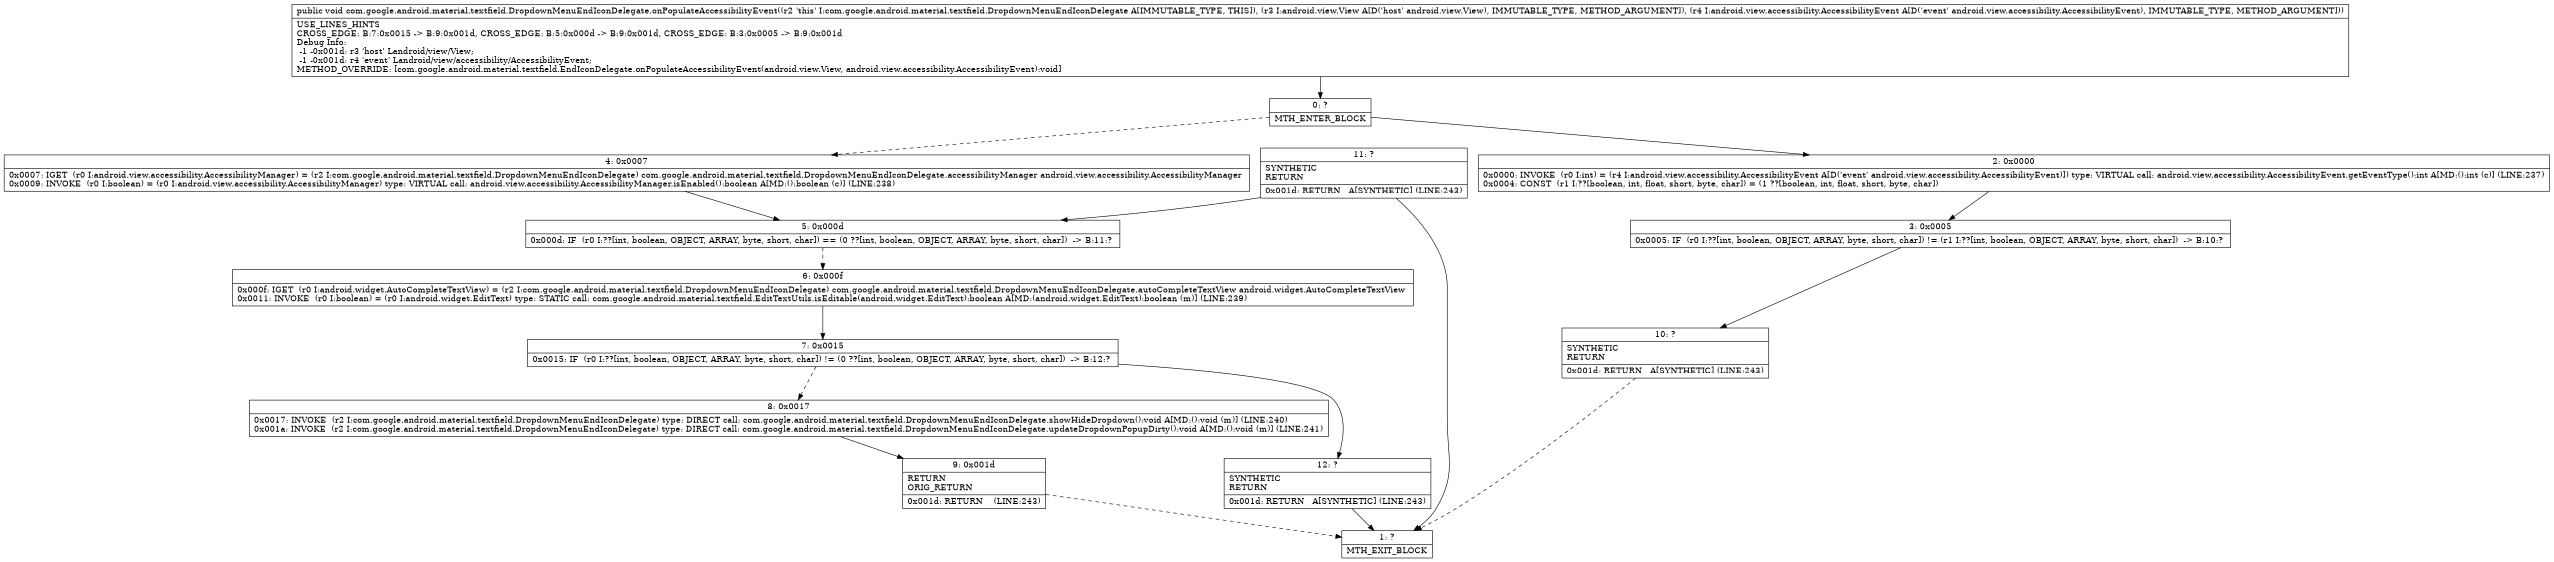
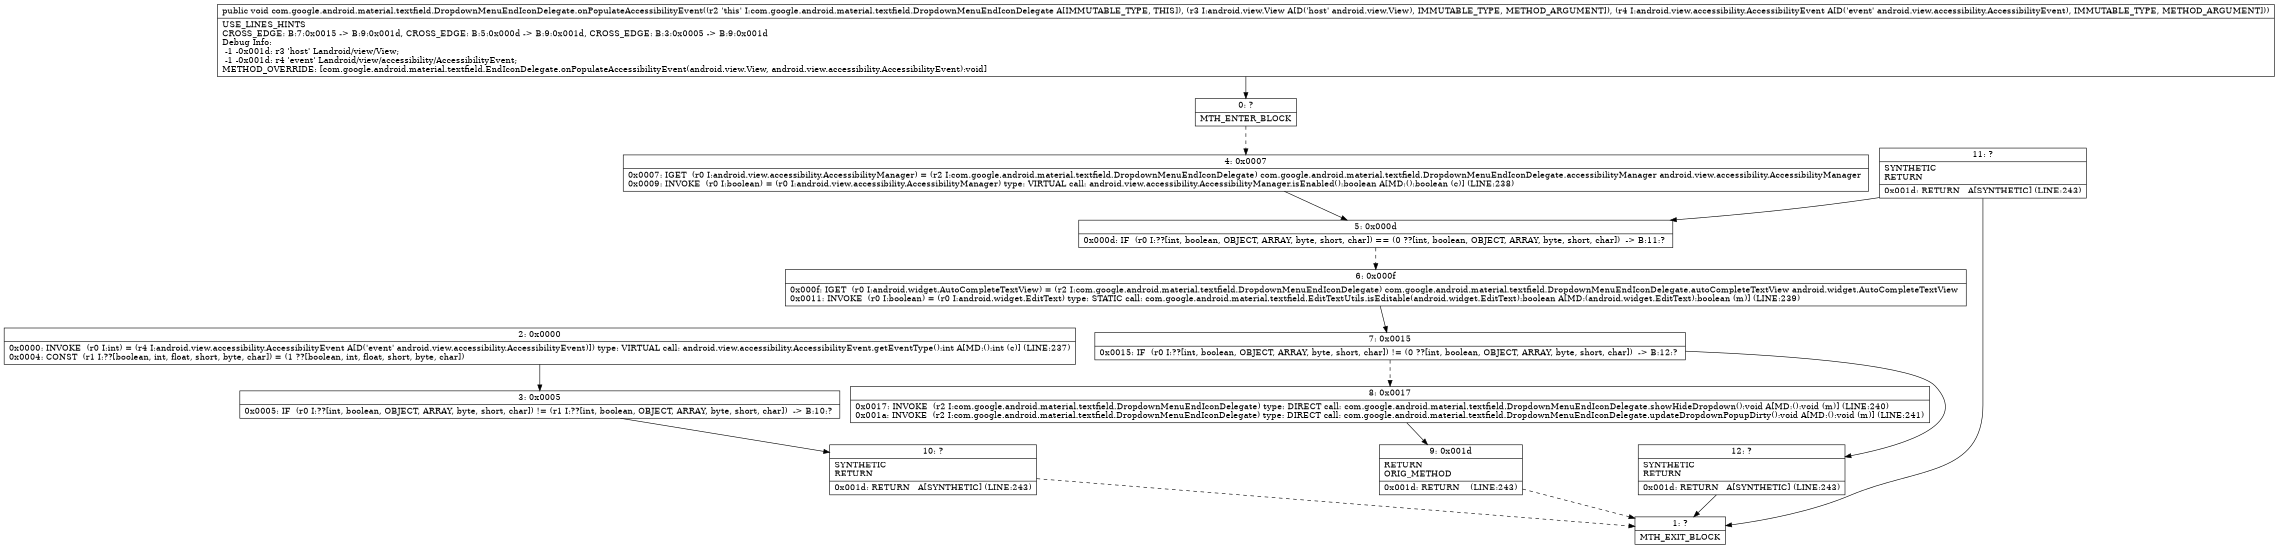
edge "0: ?" -> "2: 0x0000": removed
node "9: 0x001d": text "ORIG_RETURN" -> "ORIG_METHOD"
